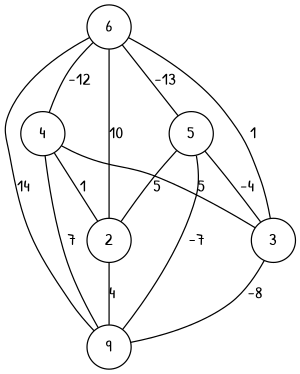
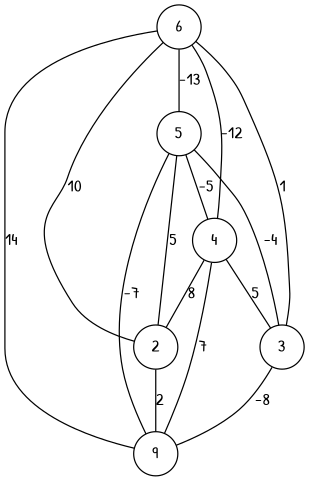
edge "4" -- "2": label "1" -> "8"
edge "5" -- "4": added, label "-5"
edge "2" -- "9": label "4" -> "2"
